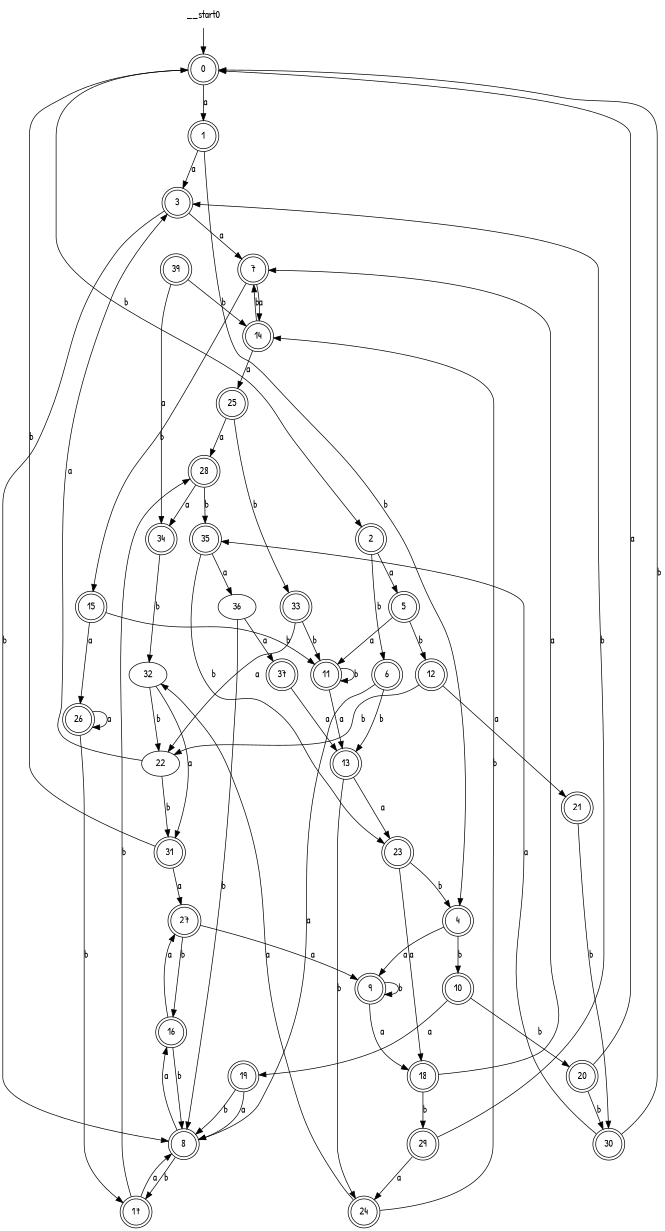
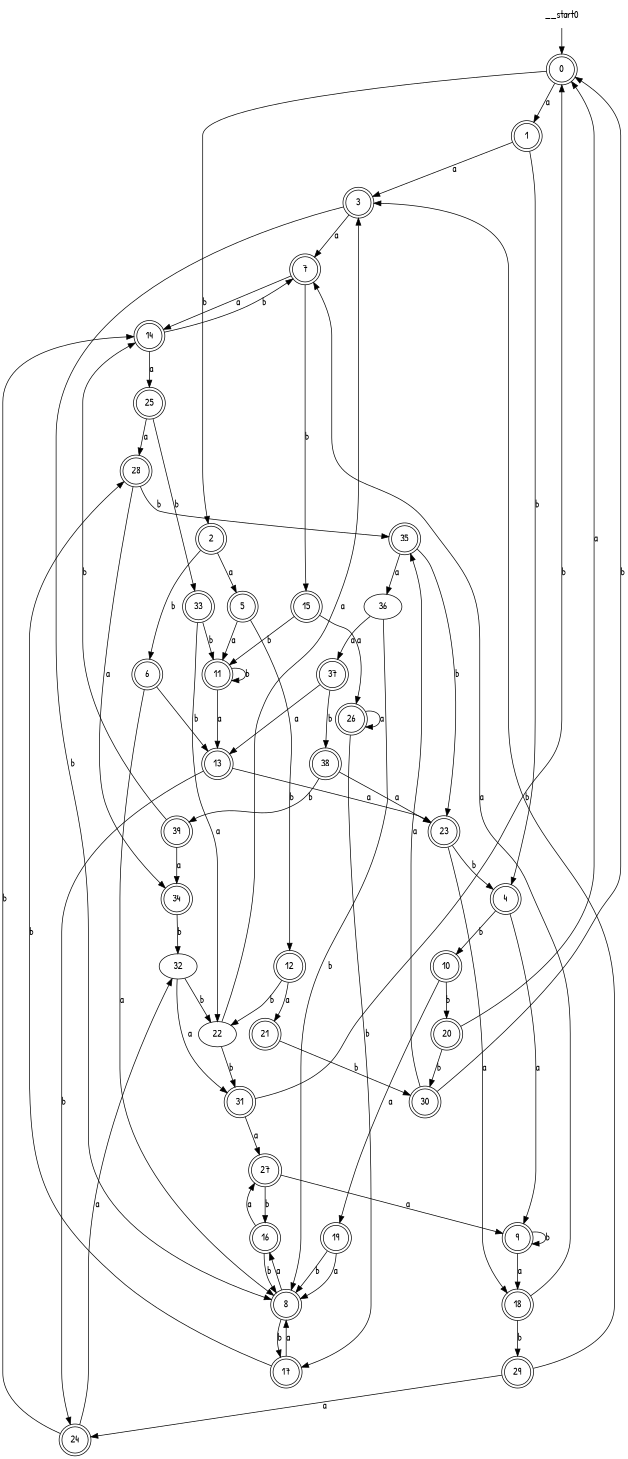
node "38": added
